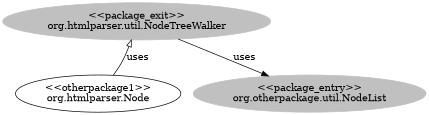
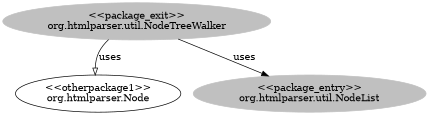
edge "<<otherpackage1>> org.htmlparser.Node" -> "<<package_exit>> org.htmlparser.util.NodeTreeWalker": reversed
node "<<package_entry>> org.otherpackage.util.NodeList": label "<<package_entry>> org.otherpackage.util.NodeList" -> "<<package_entry>> org.htmlparser.util.NodeList"
